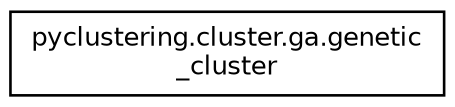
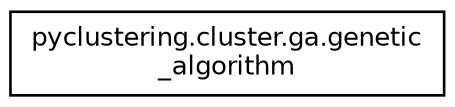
node "pyclustering.cluster.ga.genetic _cluster": label "pyclustering.cluster.ga.genetic _cluster" -> "pyclustering.cluster.ga.genetic _algorithm"
